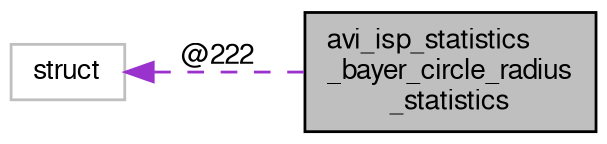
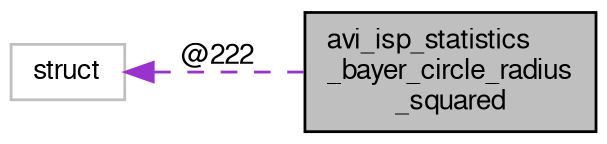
node "avi_isp_statistics _bayer_circle_radius _statistics": label "avi_isp_statistics _bayer_circle_radius _statistics" -> "avi_isp_statistics _bayer_circle_radius _squared"
